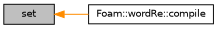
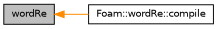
node "set": label "set" -> "wordRe"
